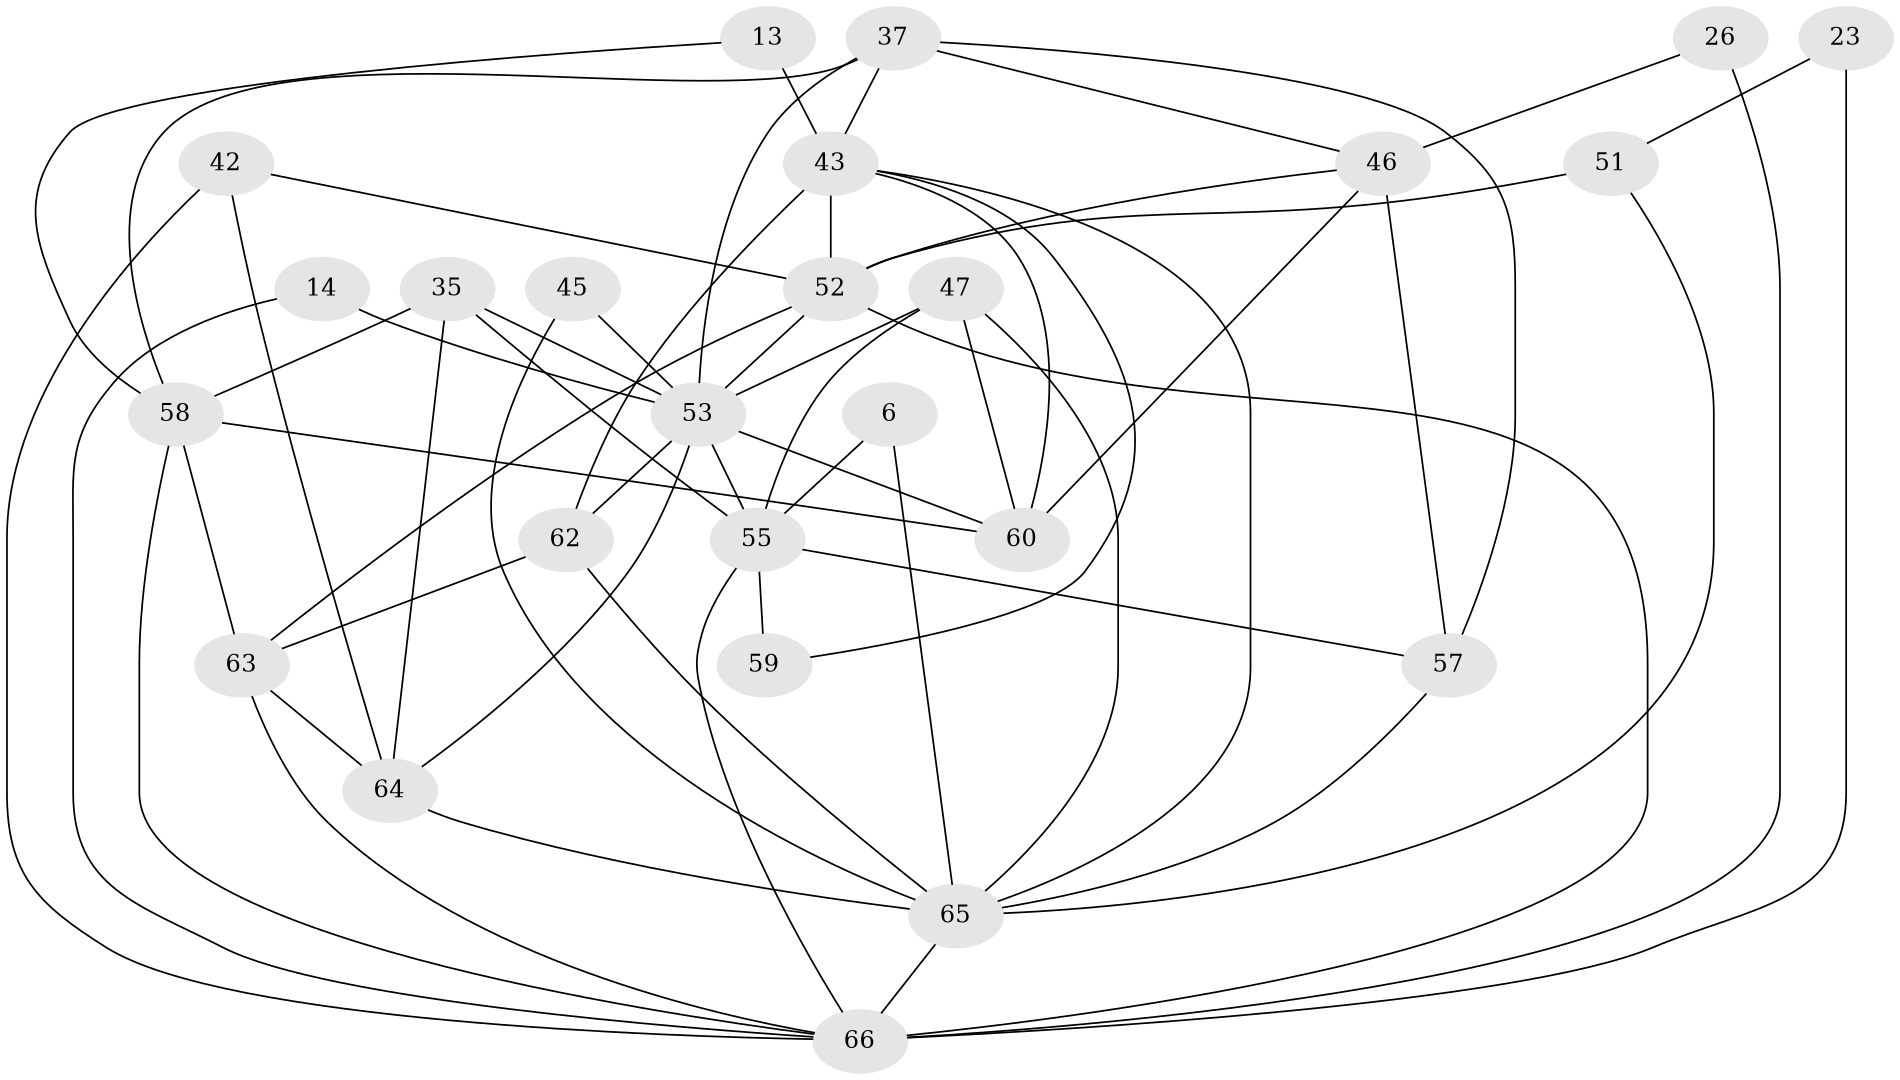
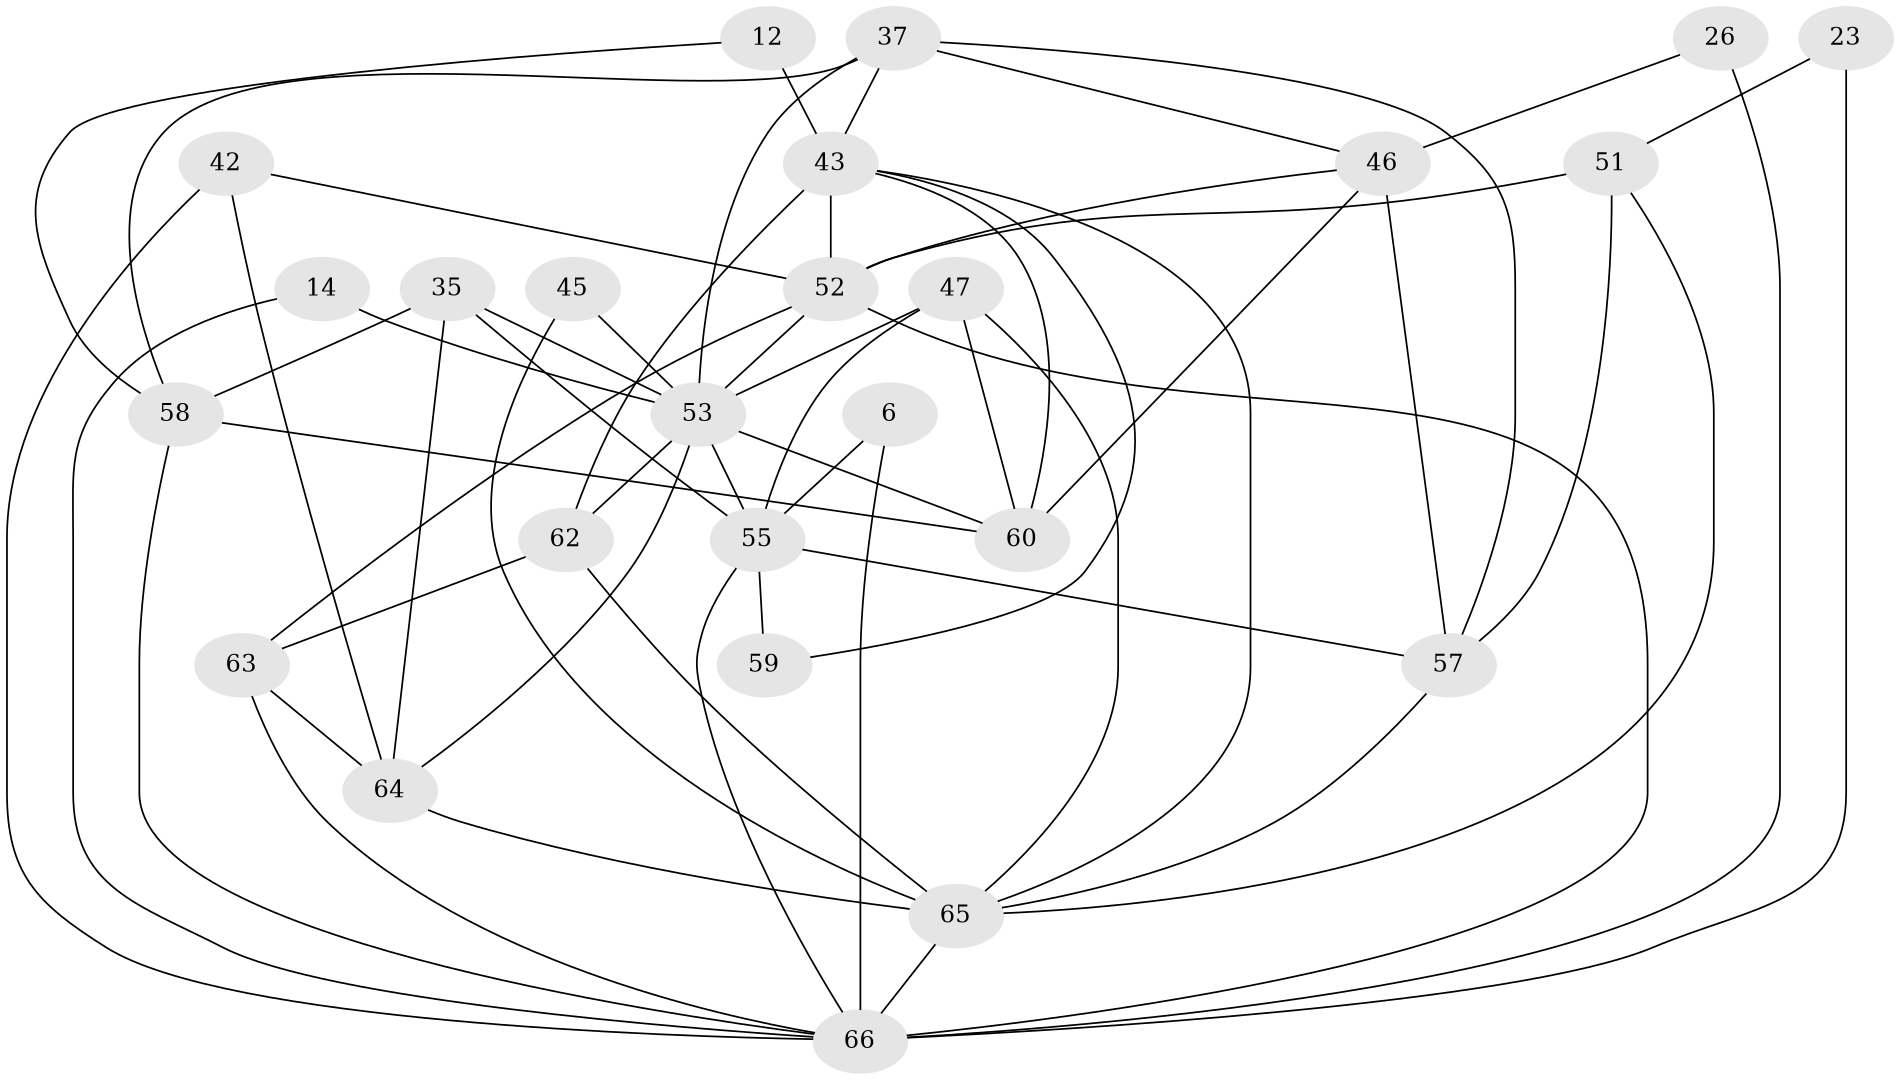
node "13": label "13" -> "12"
edge "51" -- "57": added
edge "58" -- "63": removed
edge "6" -- "65": now "6" -- "66"
